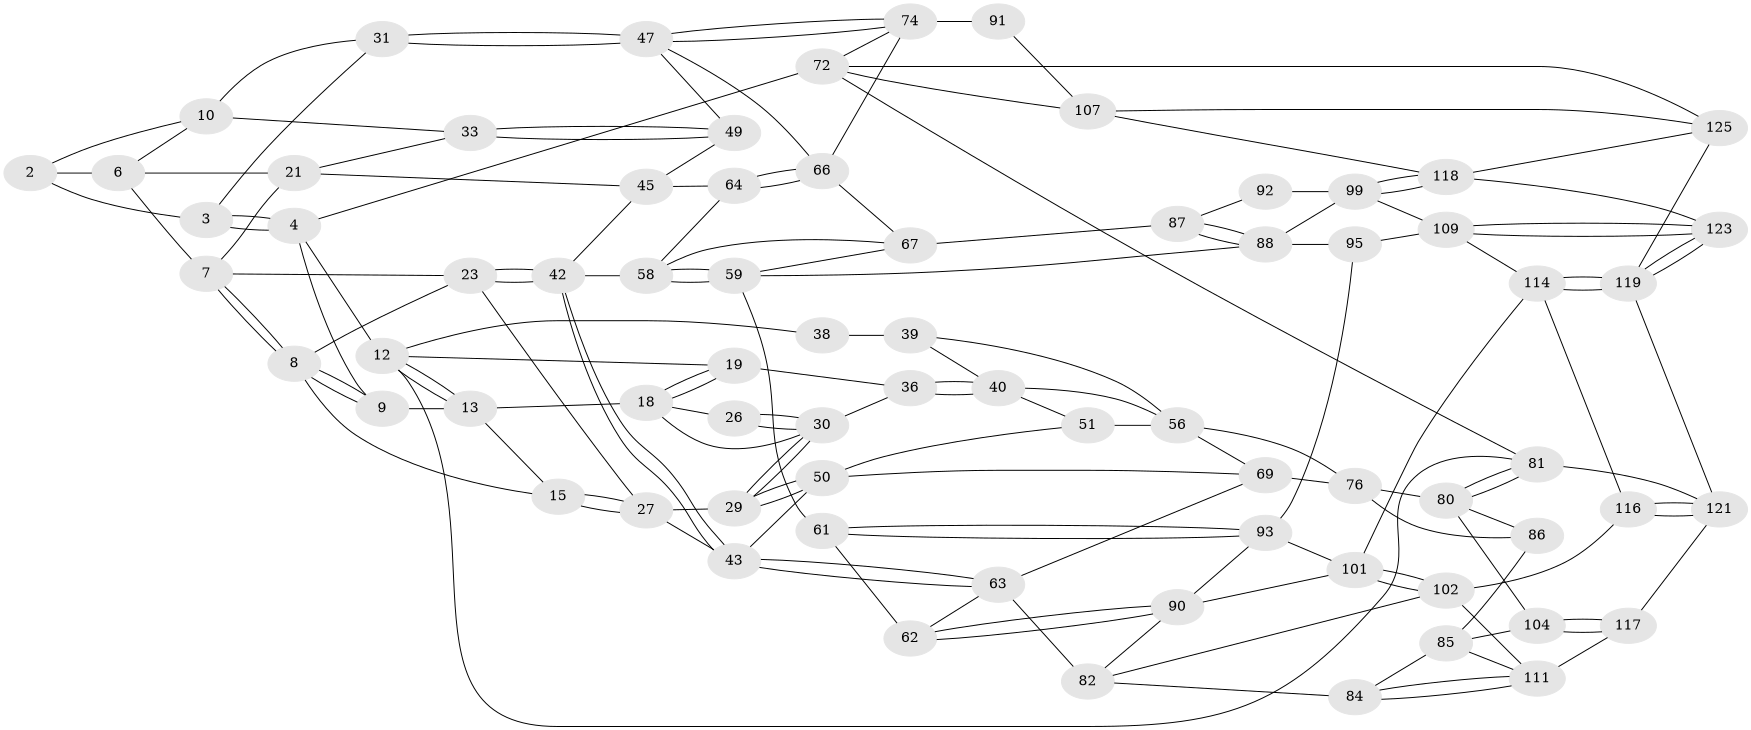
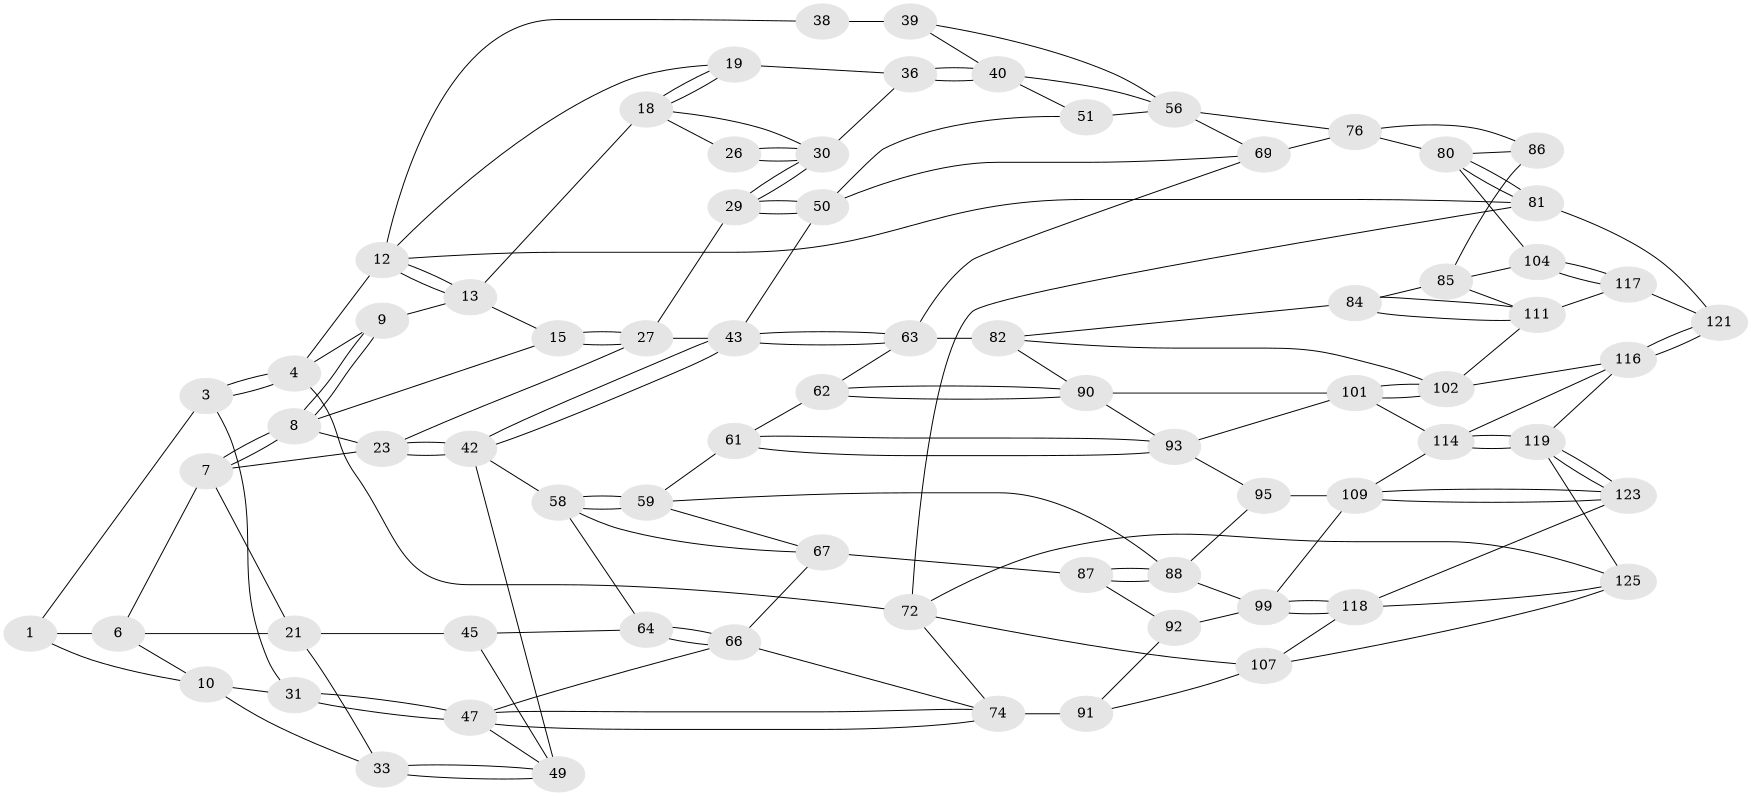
node "2": label "2" -> "1"
edge "45" -- "42": now "49" -- "42"
edge "119" -- "121": now "119" -- "116"
edge "92" -- "91": added
